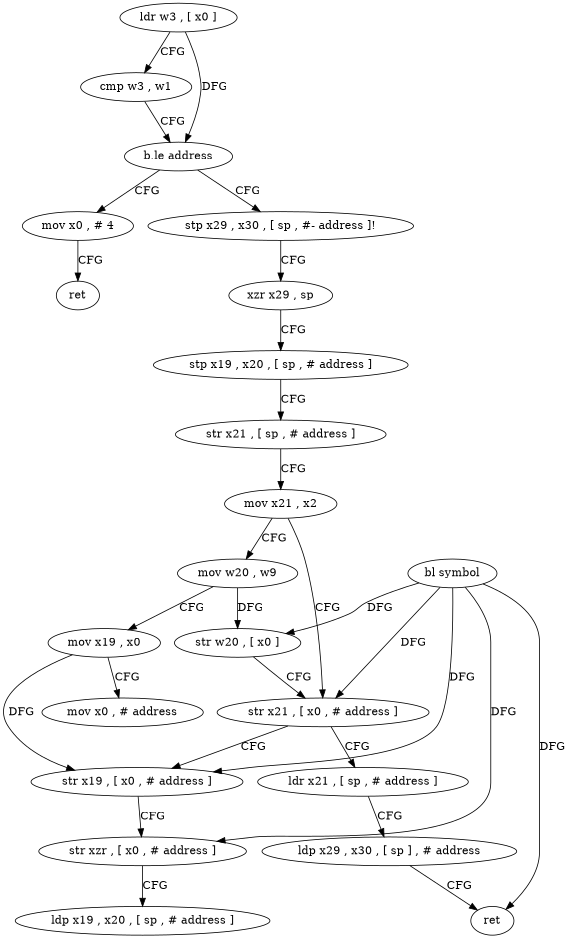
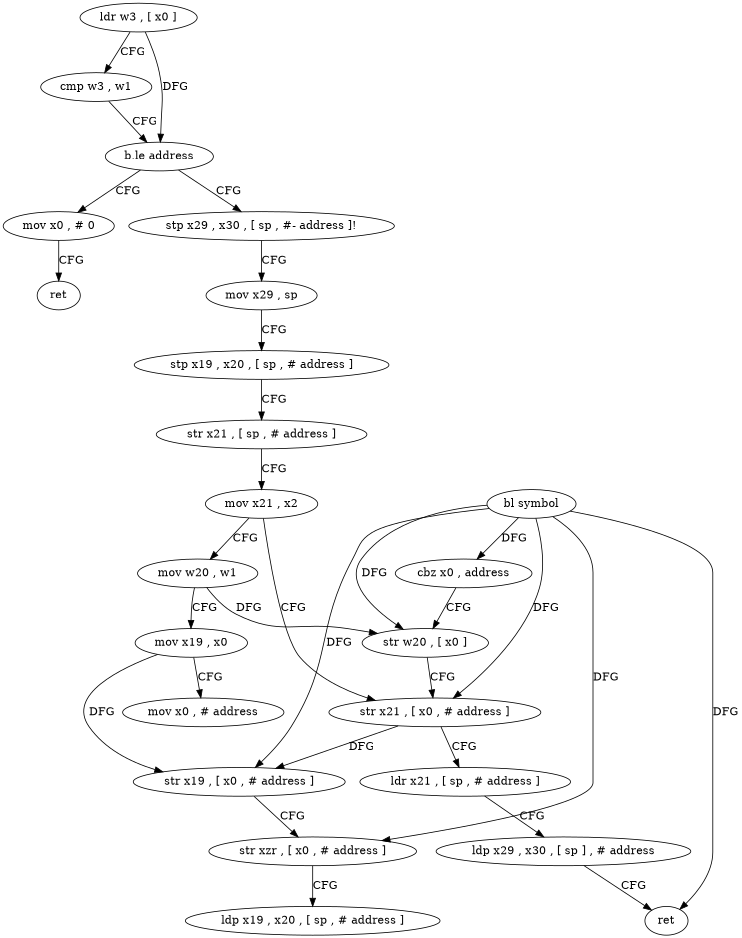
node "mov x0 , # 4": label "mov x0 , # 4" -> "mov x0 , # 0"
node "xzr x29 , sp": label "xzr x29 , sp" -> "mov x29 , sp"
node "mov w20 , w9": label "mov w20 , w9" -> "mov w20 , w1"
node "cbz x0 , address": added
edge "str x21 , [ x0 , # address ]" -> "str x19 , [ x0 , # address ]": label "CFG" -> "DFG"
